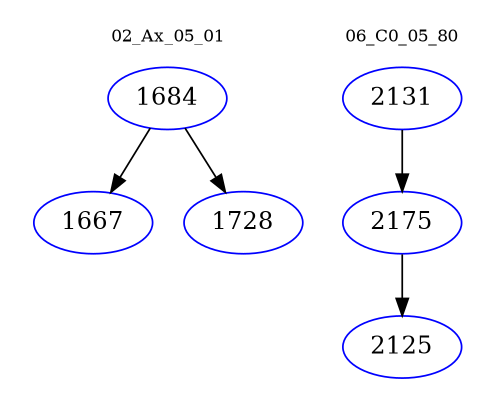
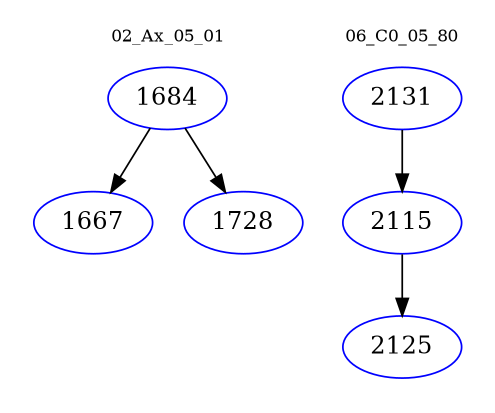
node "2175": label "2175" -> "2115"
